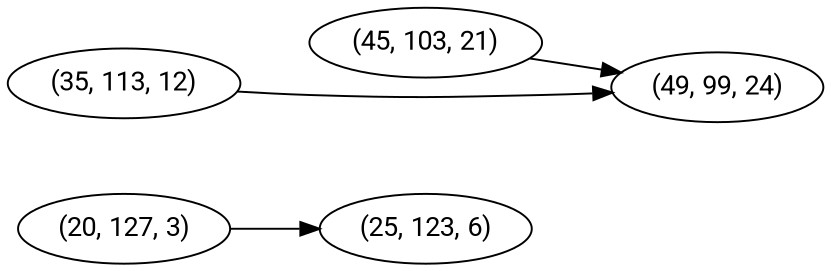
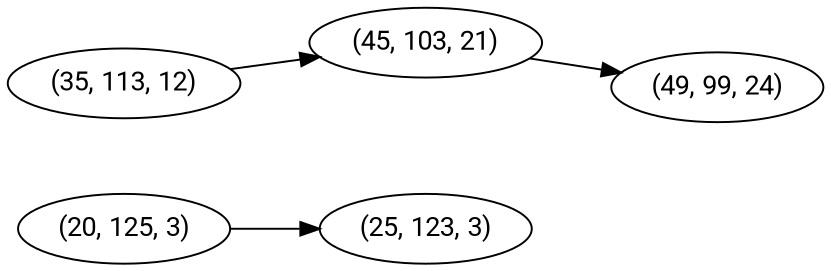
edge "(35, 113, 12)" -> "(49, 99, 24)": now "(35, 113, 12)" -> "(45, 103, 21)"
node "(20, 127, 3)": label "(20, 127, 3)" -> "(20, 125, 3)"
node "(25, 123, 6)": label "(25, 123, 6)" -> "(25, 123, 3)"
